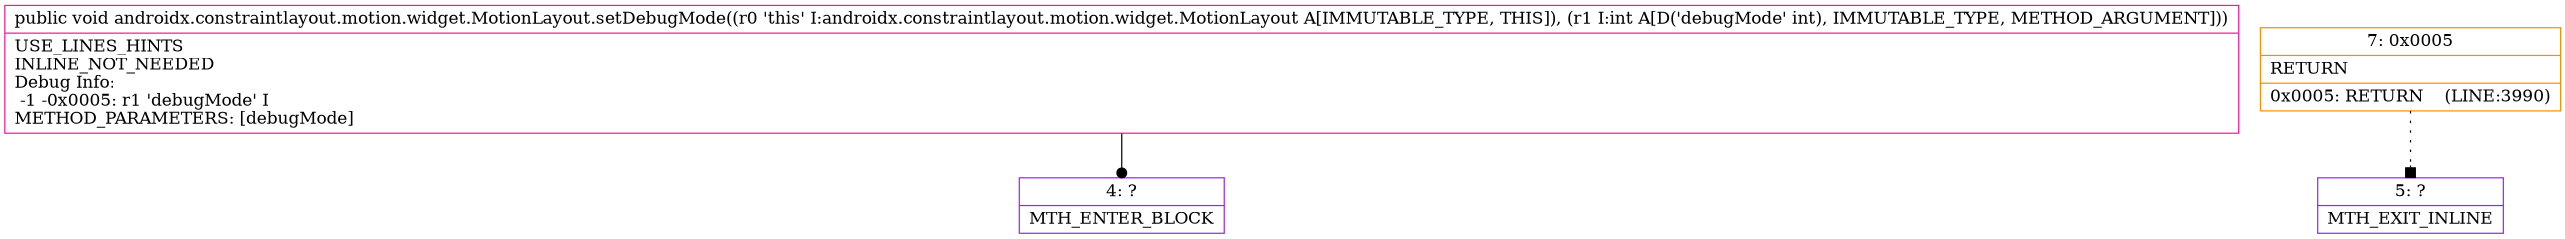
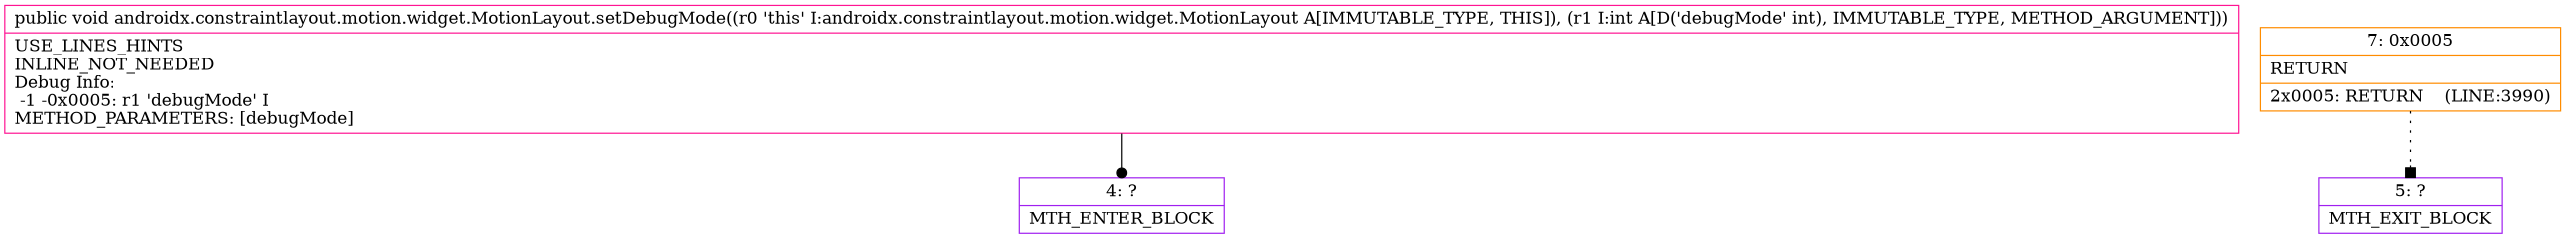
node "7: 0x0005": text "0x0005: RETURN    (LINE:3990)" -> "2x0005: RETURN    (LINE:3990)"
node "5: ?": text "MTH_EXIT_INLINE" -> "MTH_EXIT_BLOCK"
